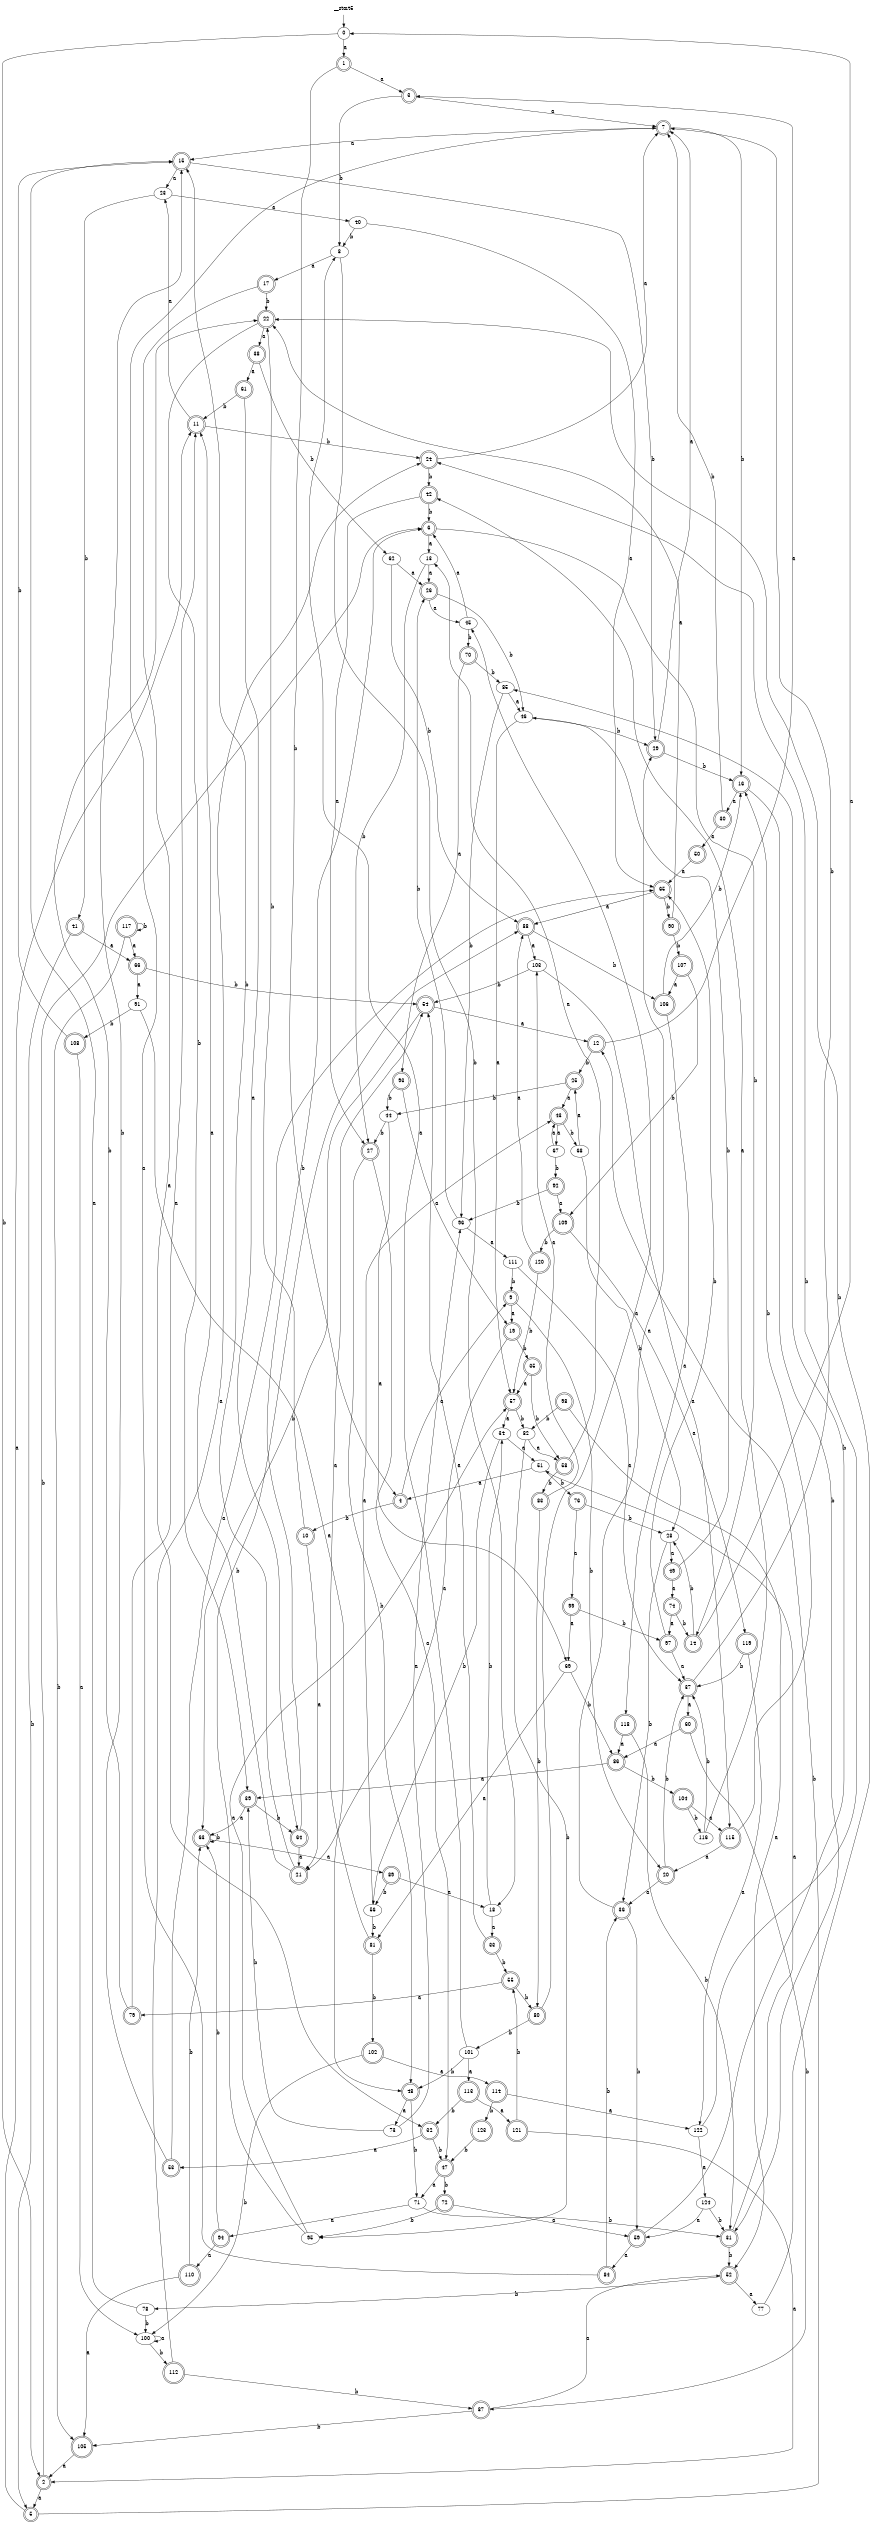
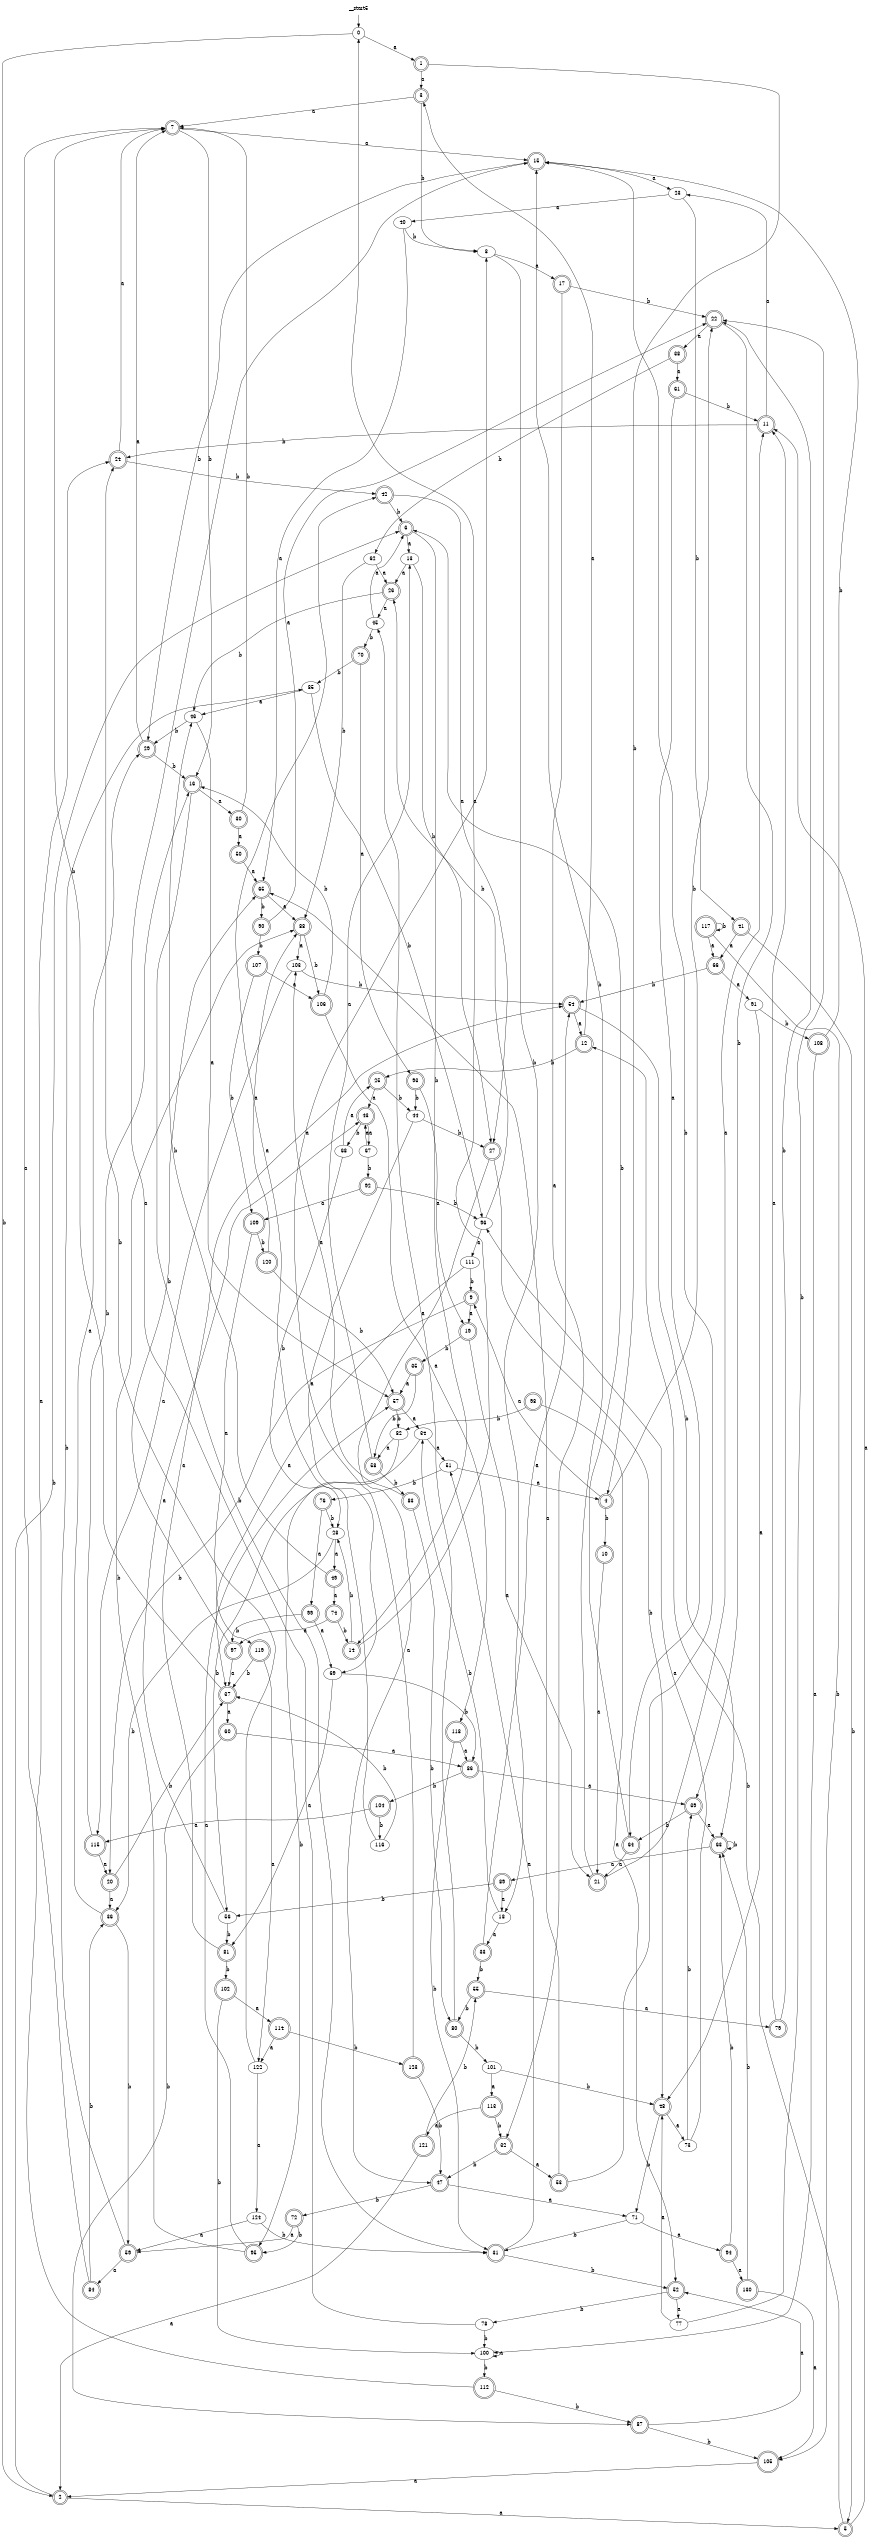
edge "10" -> "22": now "4" -> "22"
edge "101" -> "8": now "123" -> "8"
edge "77" -> "48": added, label "a"
node "95": shape ellipse -> doublecircle
node "110": label "110" -> "130"
